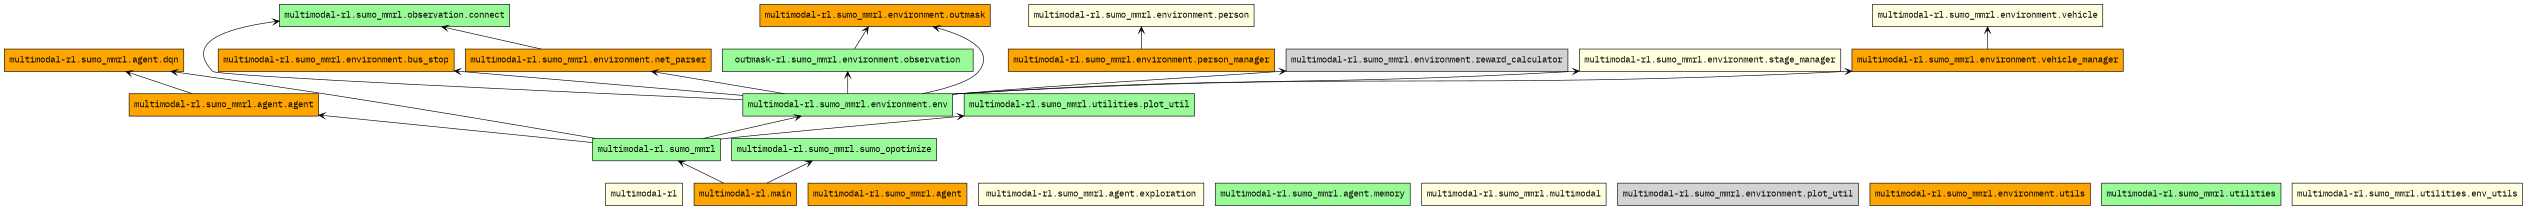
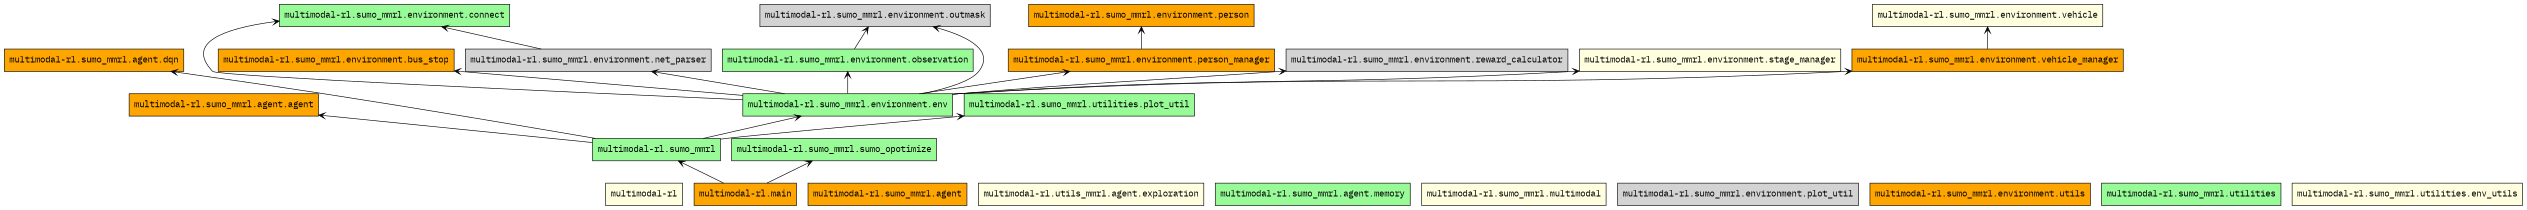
node "multimodal-rl.sumo_mmrl.observation.connect": label "multimodal-rl.sumo_mmrl.observation.connect" -> "multimodal-rl.sumo_mmrl.environment.connect"
node "multimodal-rl.sumo_mmrl.environment.outmask": fillcolor orange -> lightgrey
node "multimodal-rl.sumo_mmrl.environment.person": fillcolor lightyellow -> orange
node "multimodal-rl.sumo_mmrl.environment.net_parser": fillcolor orange -> lightgrey
node "outmask-rl.sumo_mmrl.environment.observation": label "outmask-rl.sumo_mmrl.environment.observation" -> "multimodal-rl.sumo_mmrl.environment.observation"
edge "multimodal-rl.sumo_mmrl.environment.env" -> "multimodal-rl.sumo_mmrl.environment.person_manager": added
edge "multimodal-rl.sumo_mmrl.agent.agent" -> "multimodal-rl.sumo_mmrl.agent.dqn": removed
node "multimodal-rl.sumo_mmrl.agent.exploration": label "multimodal-rl.sumo_mmrl.agent.exploration" -> "multimodal-rl.utils_mmrl.agent.exploration"
